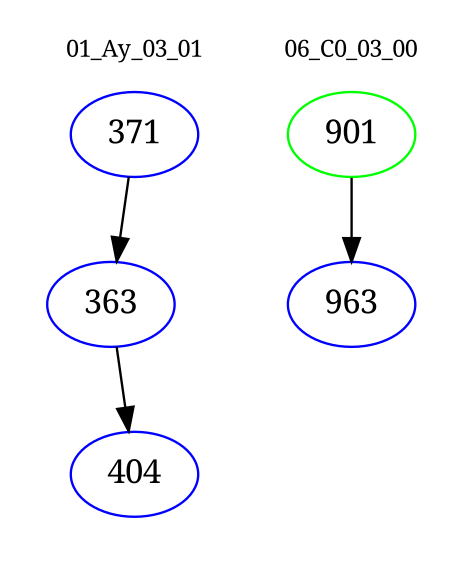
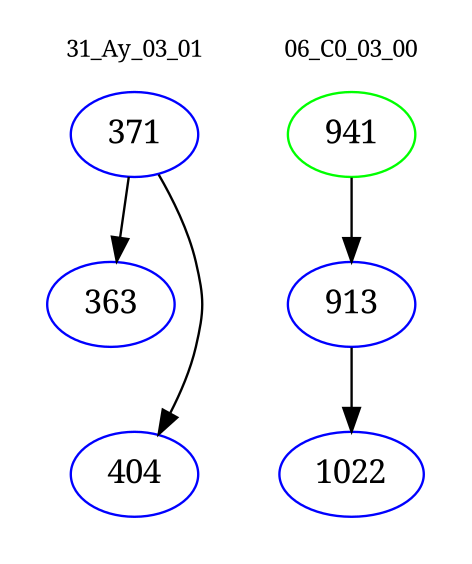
cluster "01_Ay_03_01": label "01_Ay_03_01" -> "31_Ay_03_01"
node "901": label "901" -> "941"
node "963": label "963" -> "913"
edge "363" -> "404": now "371" -> "404"
node "1022": added
